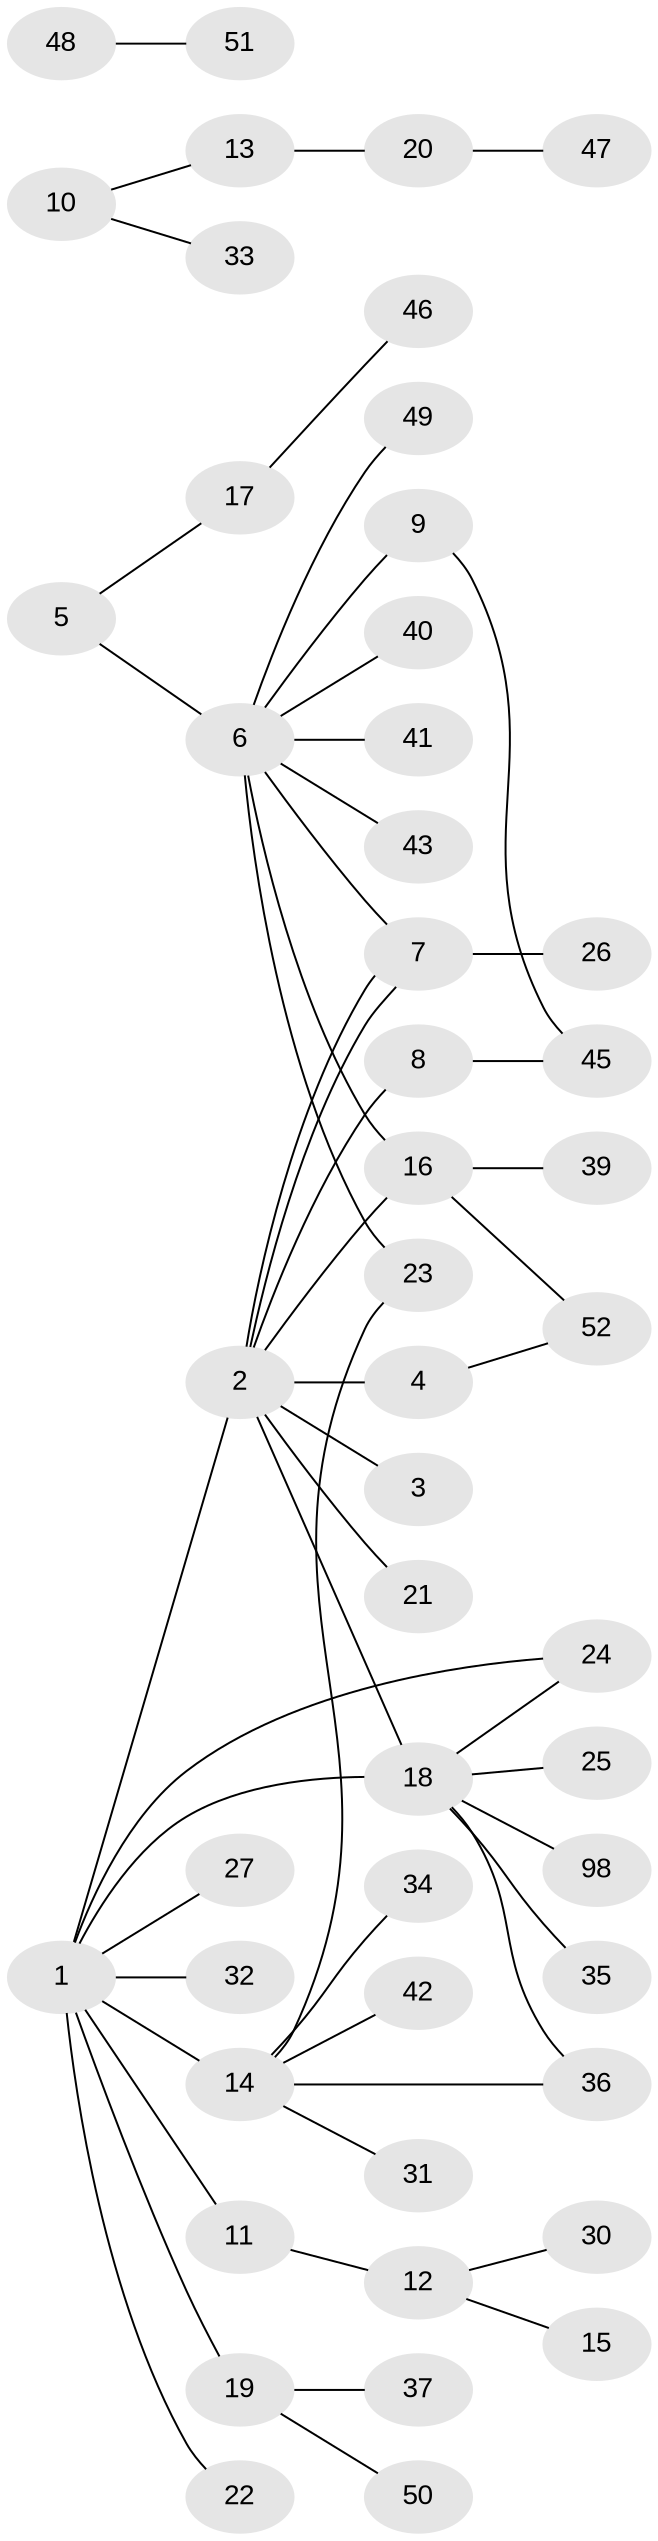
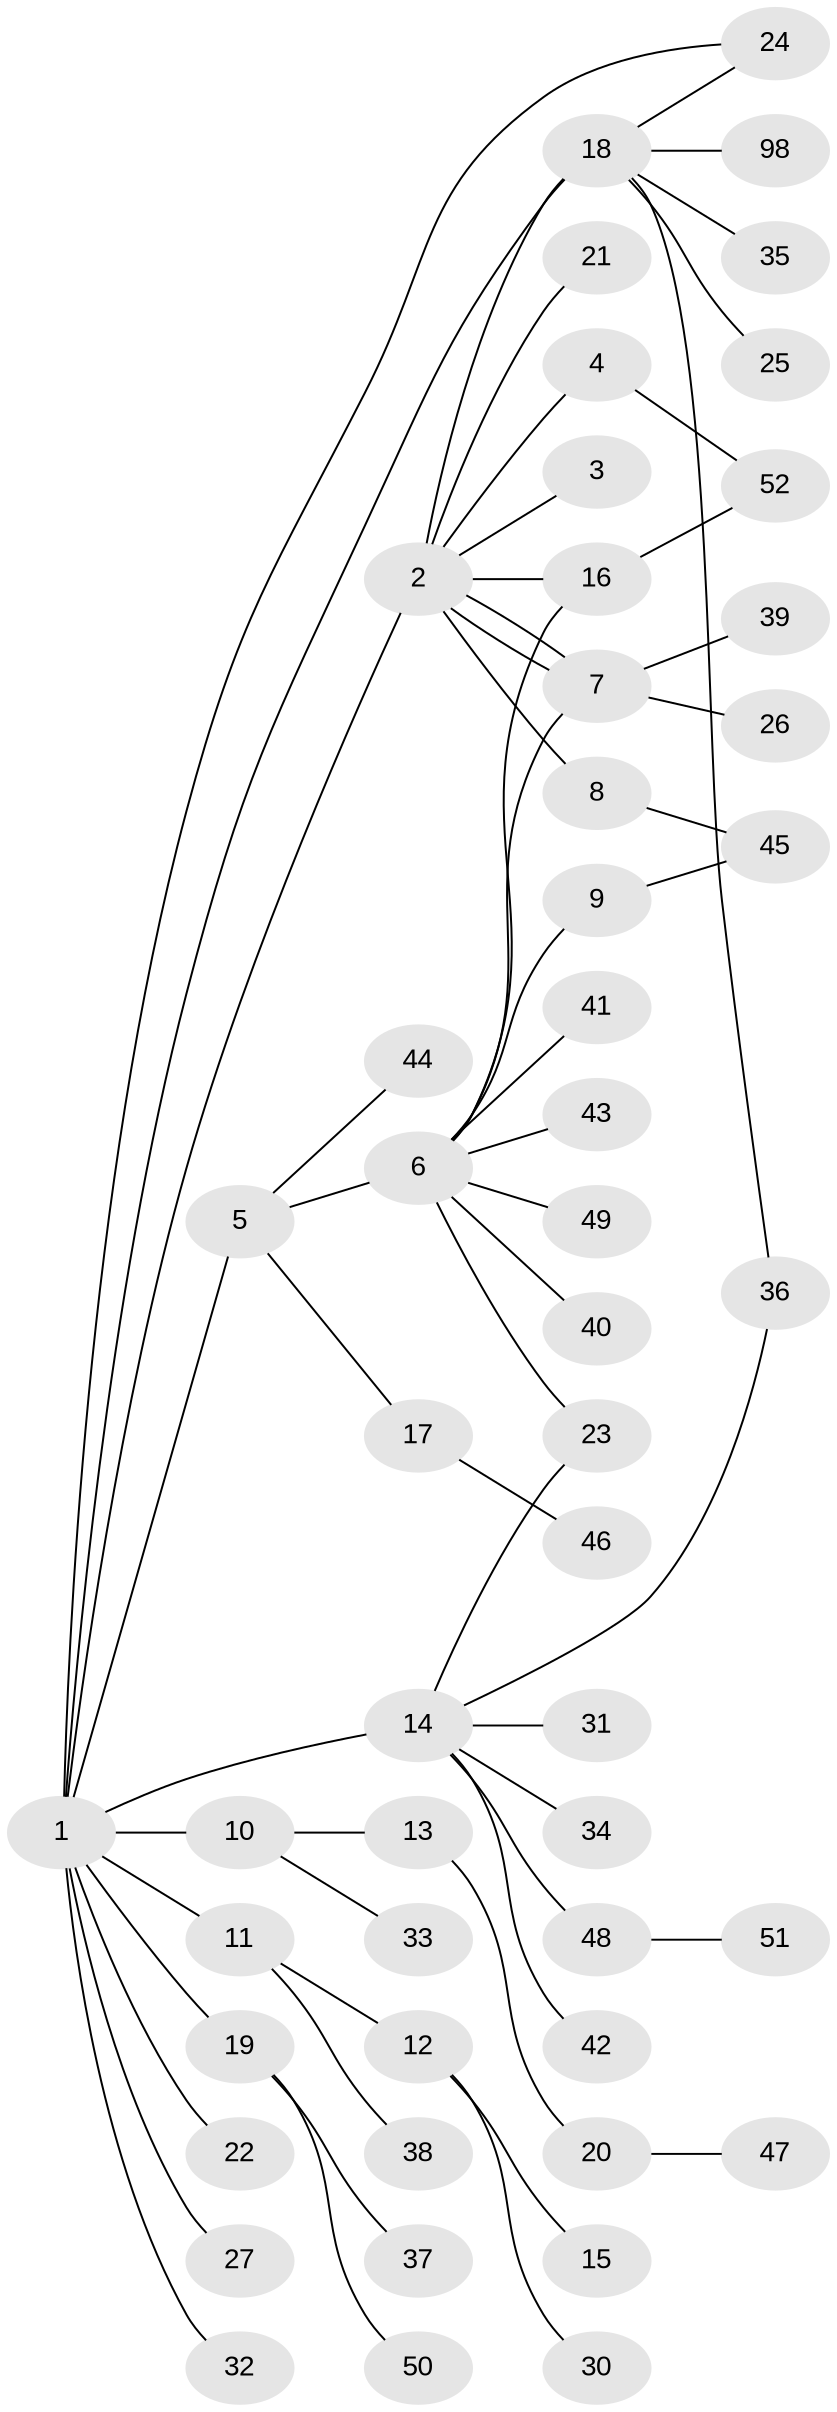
node "44": added
edge "16" -- "39": now "7" -- "39"
edge "5" -- "1": added
edge "1" -- "10": added
edge "14" -- "48": added
node "38": added
